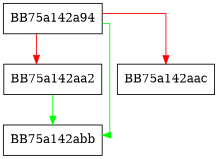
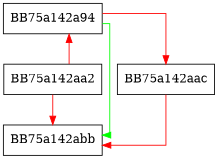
edge "BB75a142a94" -> "BB75a142aa2": reversed
edge "BB75a142aa2" -> "BB75a142abb": color green -> red
edge "BB75a142aac" -> "BB75a142abb": added
